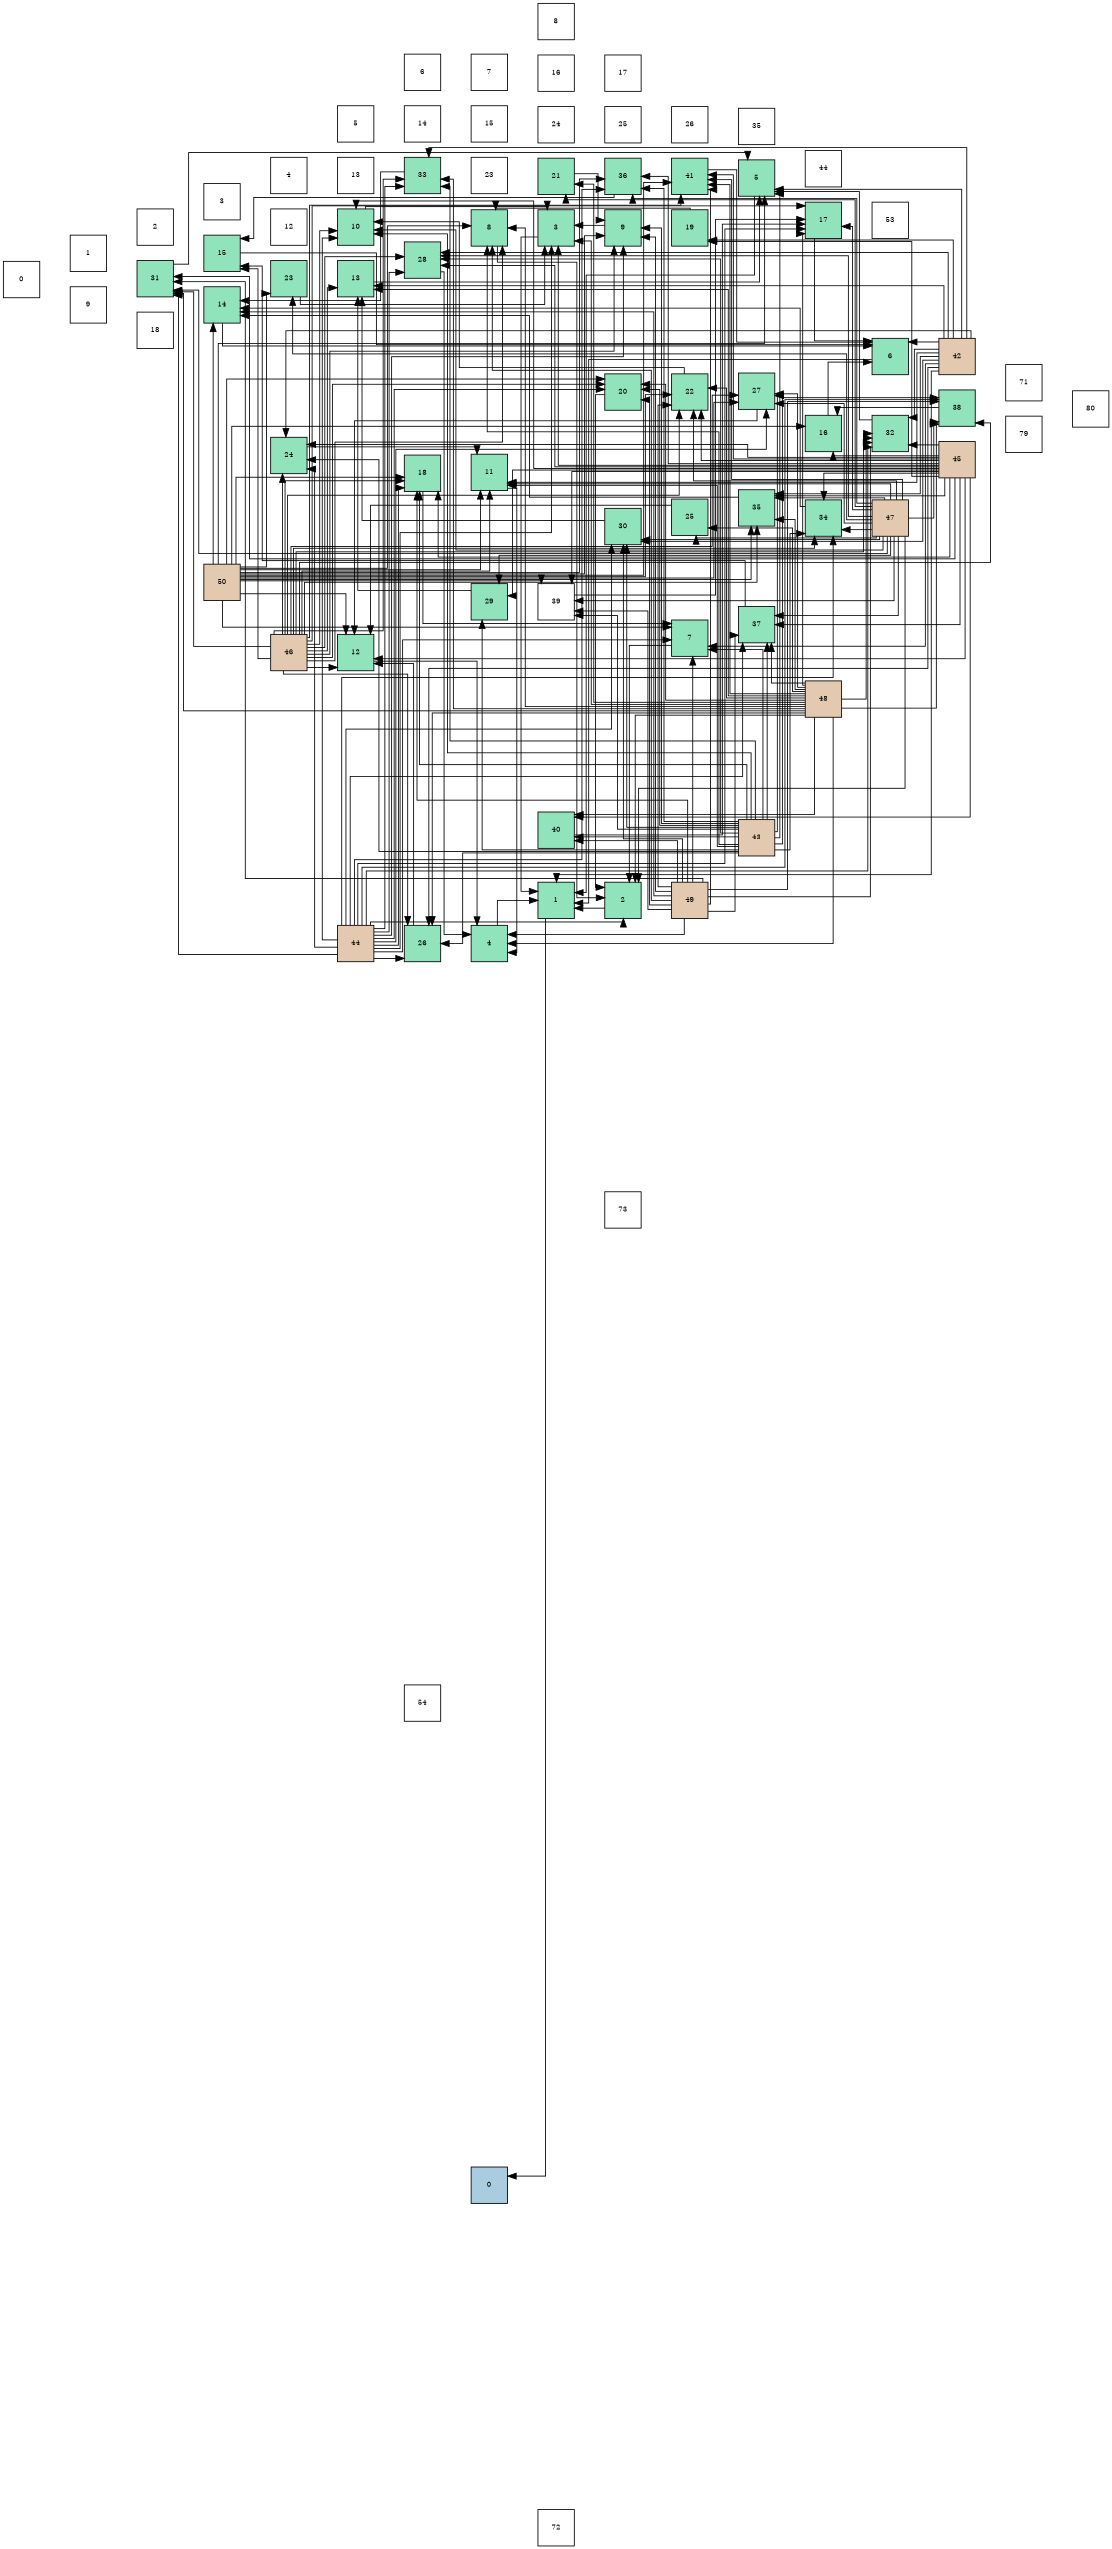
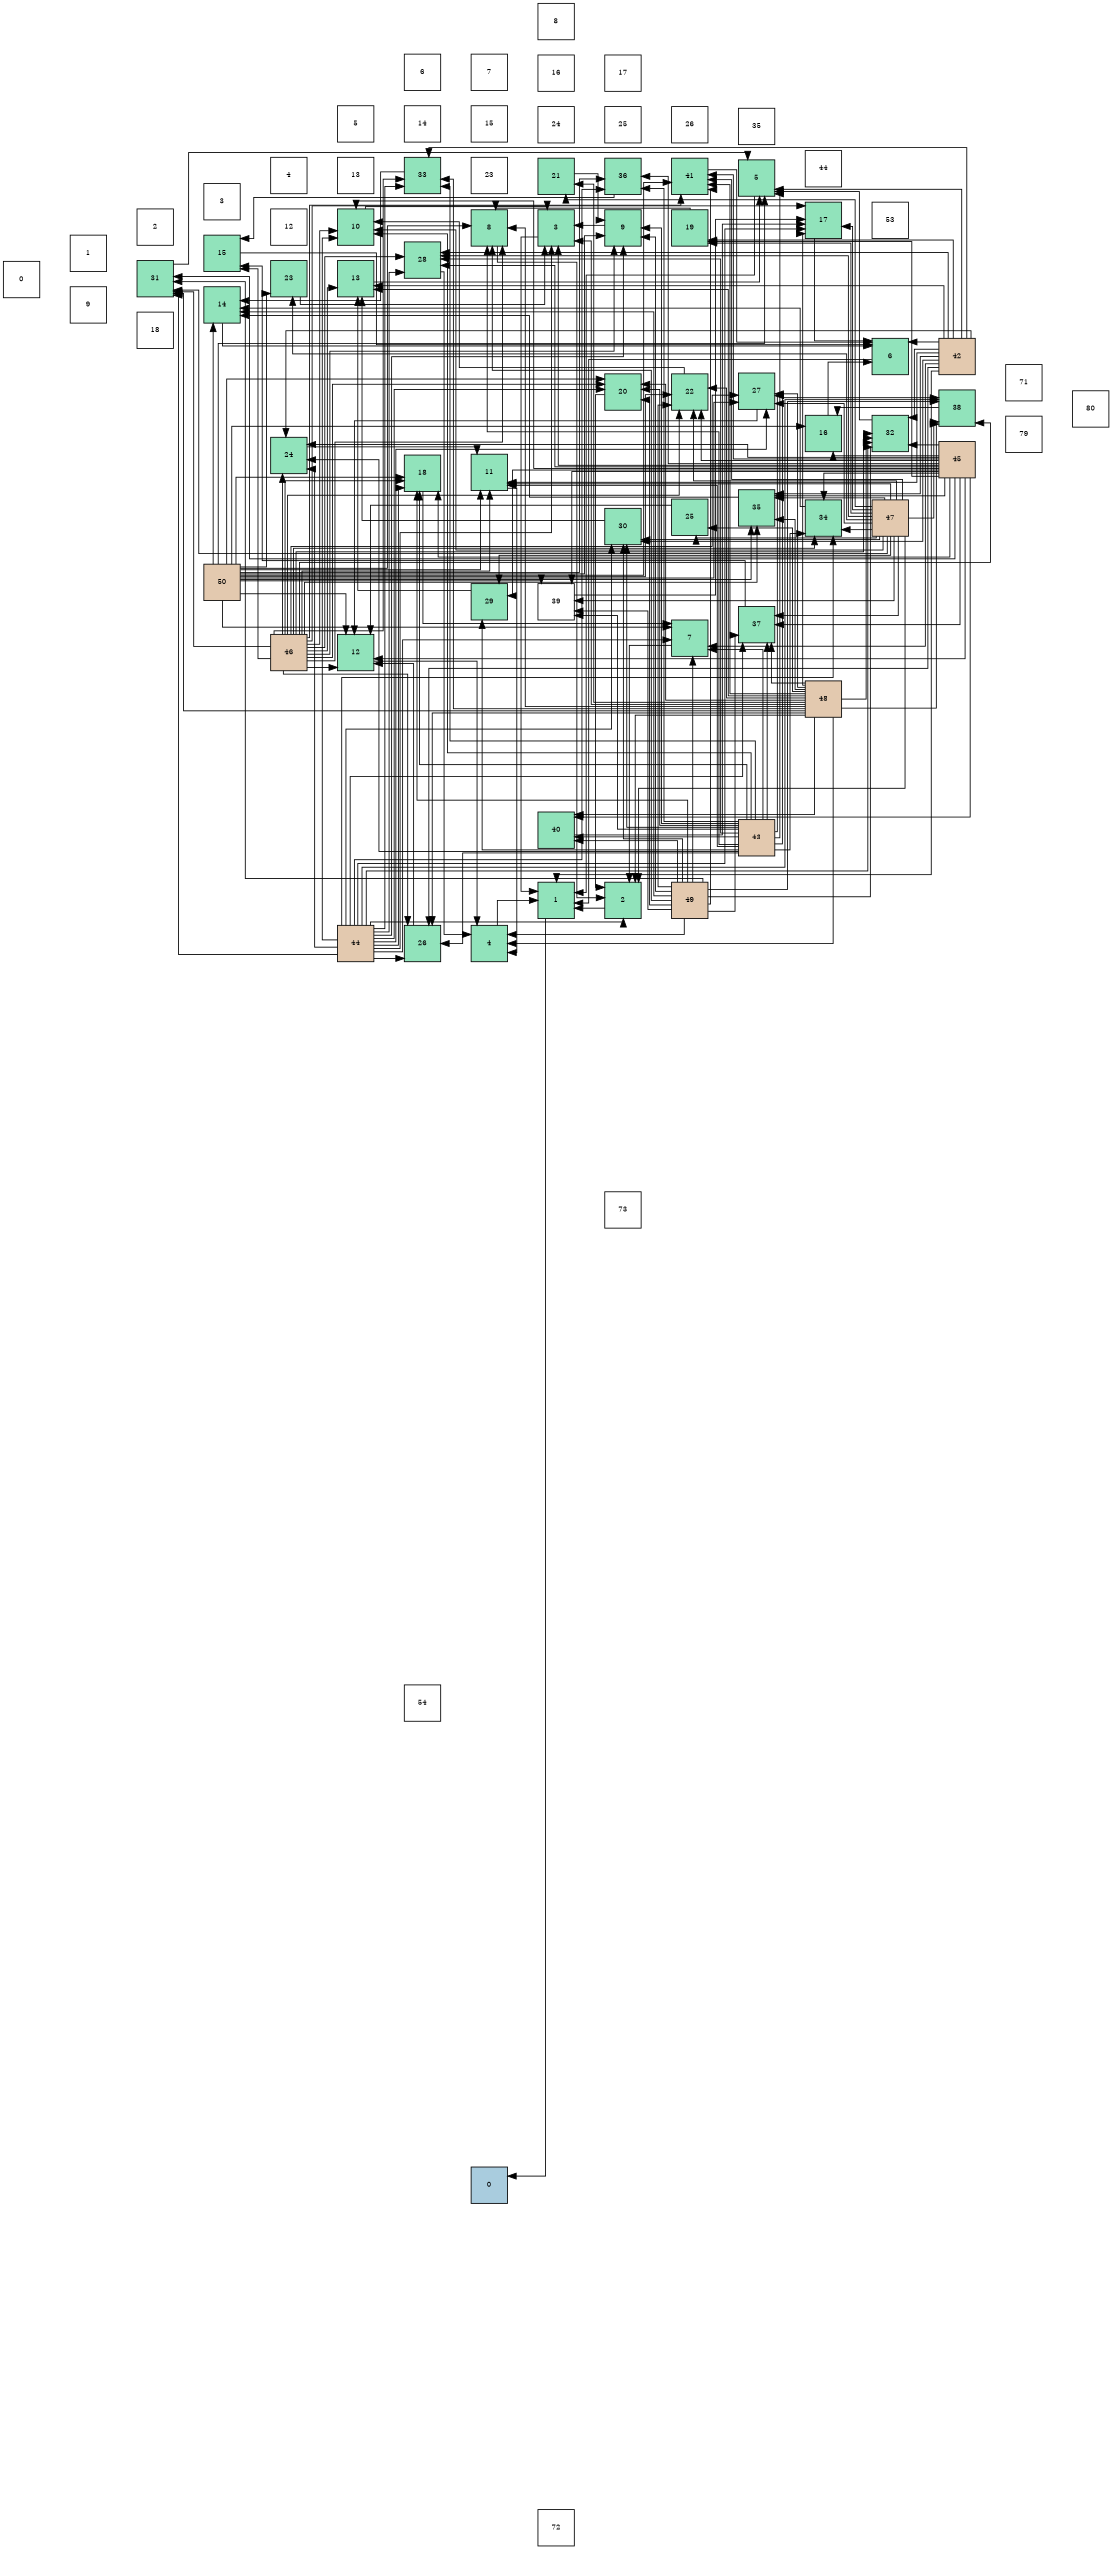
edge "47" -> "36": now "47" -> "19"
